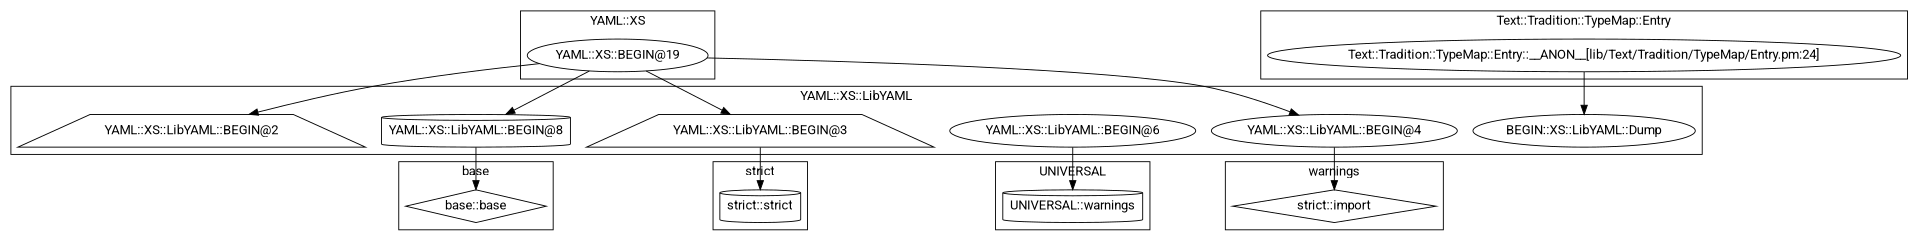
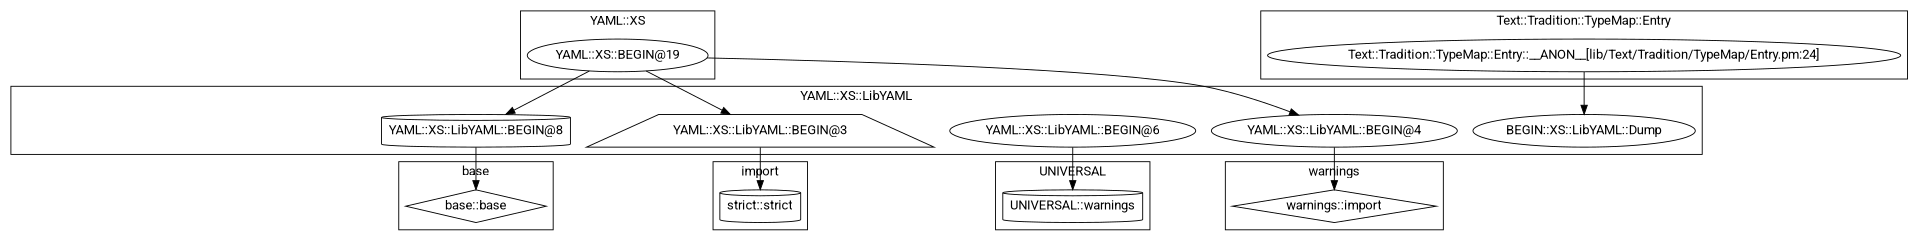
node "YAML::XS::LibYAML::BEGIN@2": removed
cluster "strict": label "strict" -> "import"
node "strict::import": label "strict::import" -> "warnings::import"
